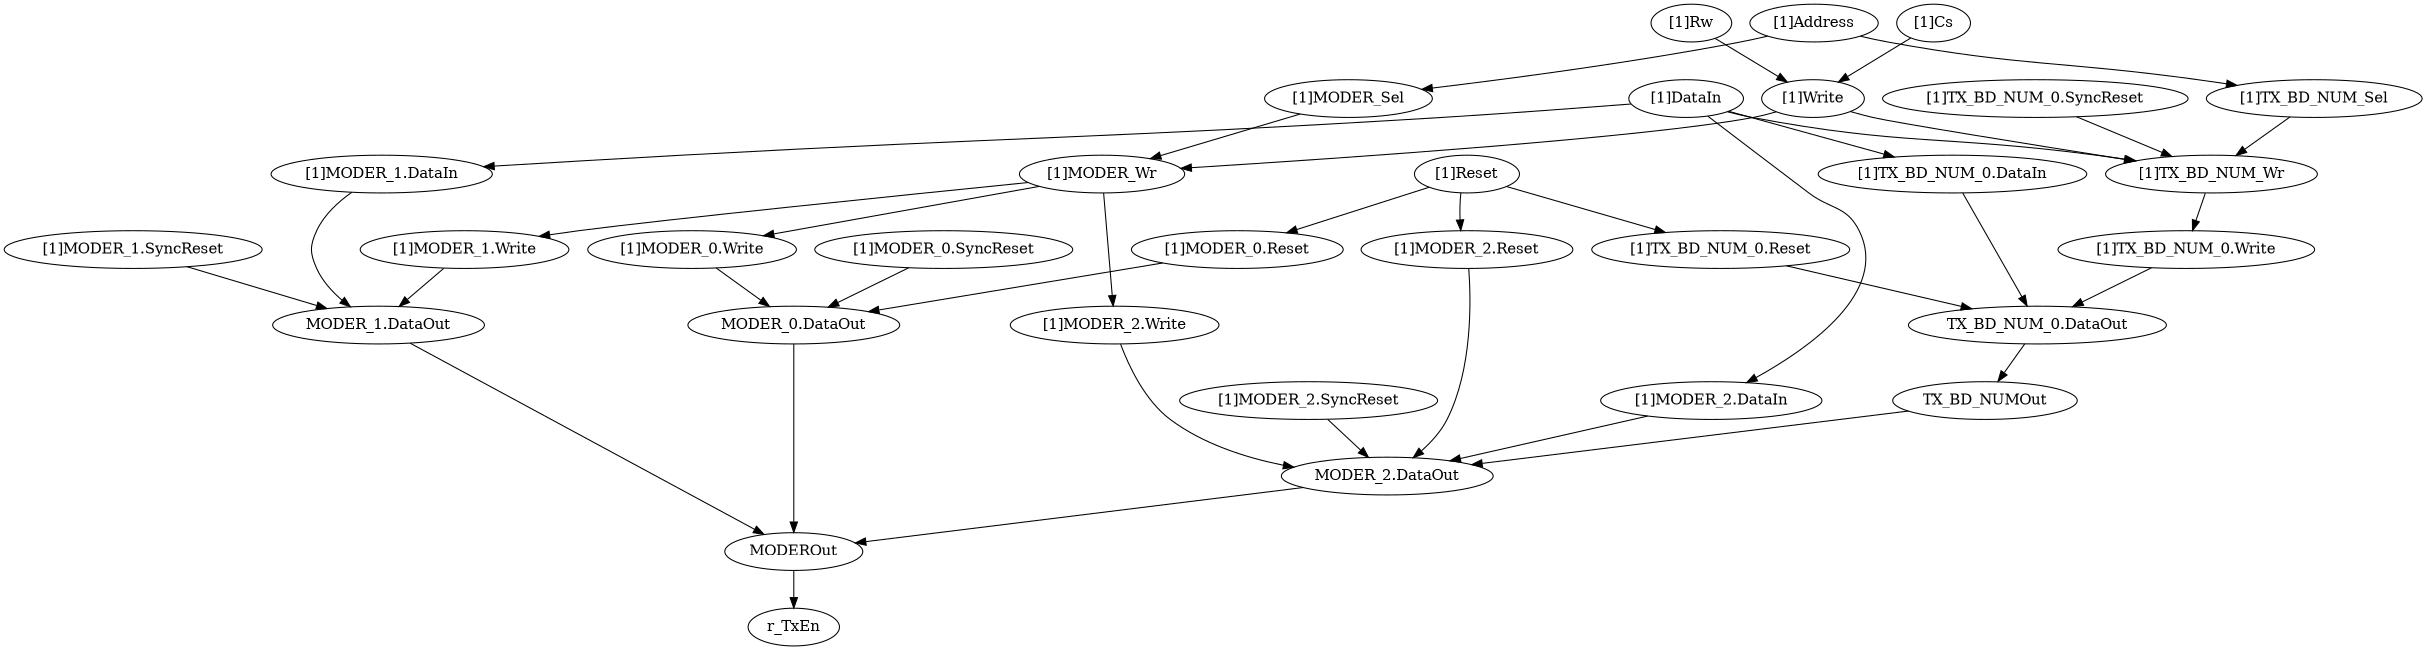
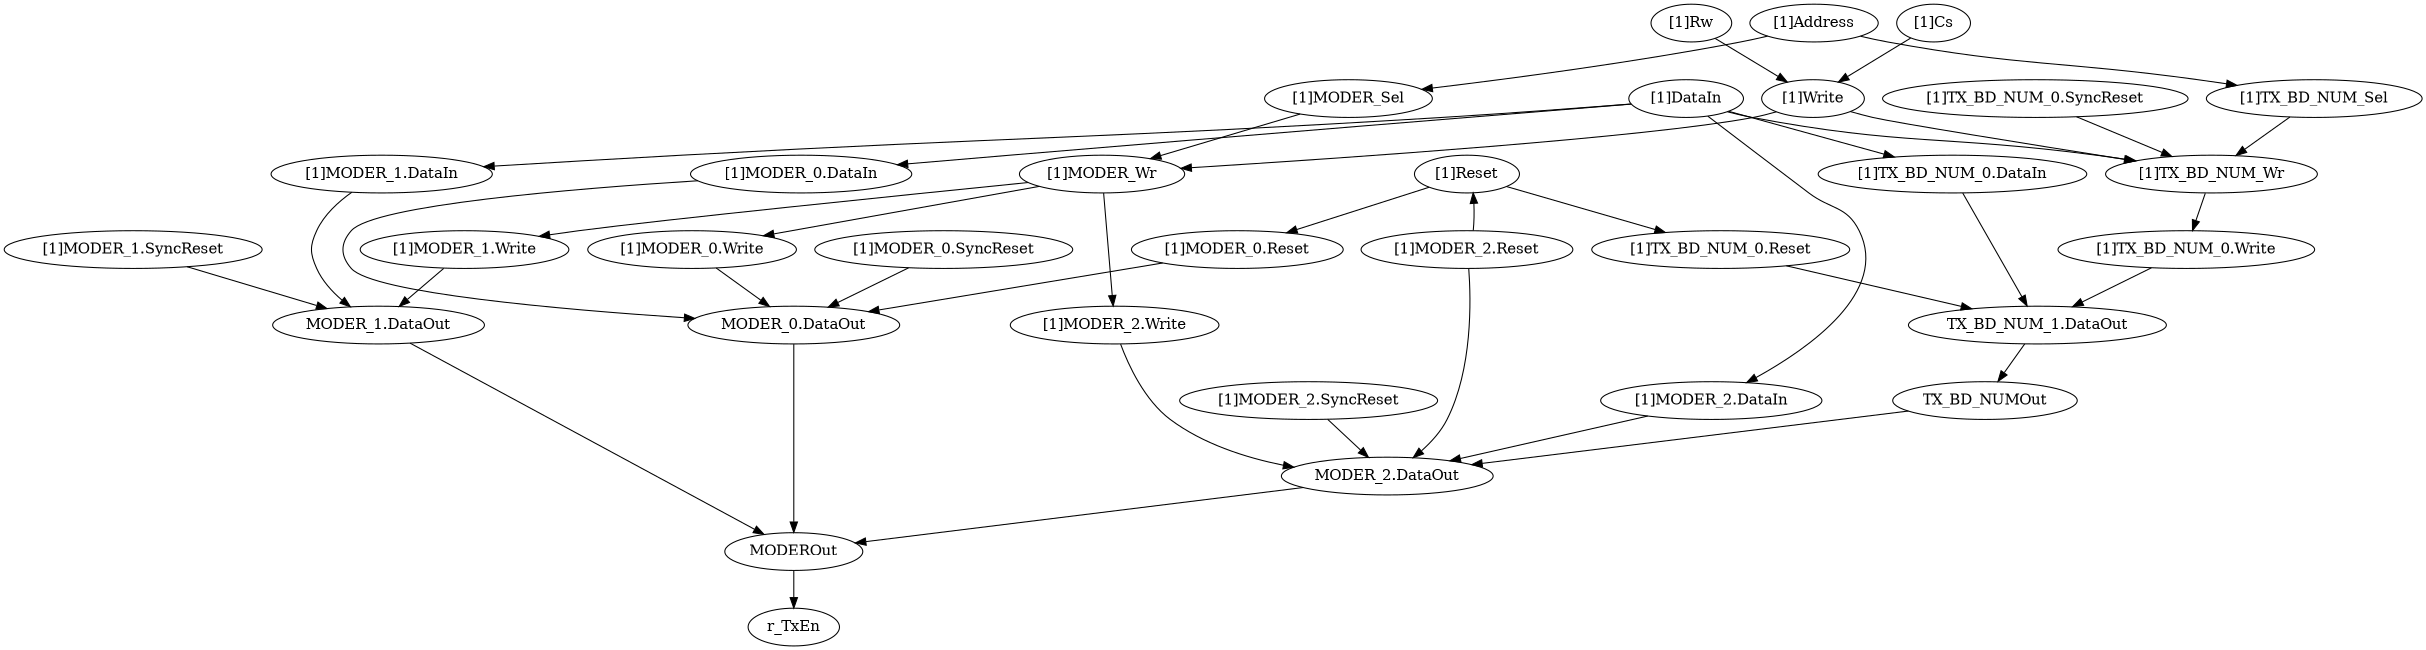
node "[1]MODER_0.DataIn": added
edge "[1]Reset" -> "[1]MODER_2.Reset": reversed
node "TX_BD_NUM_0.DataOut": label "TX_BD_NUM_0.DataOut" -> "TX_BD_NUM_1.DataOut"
